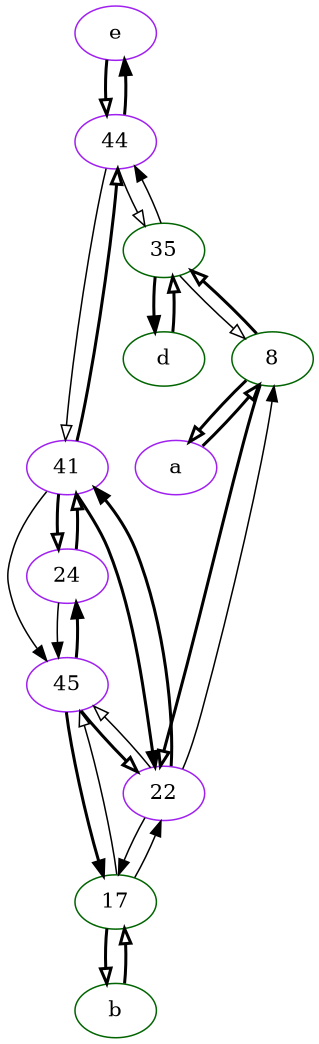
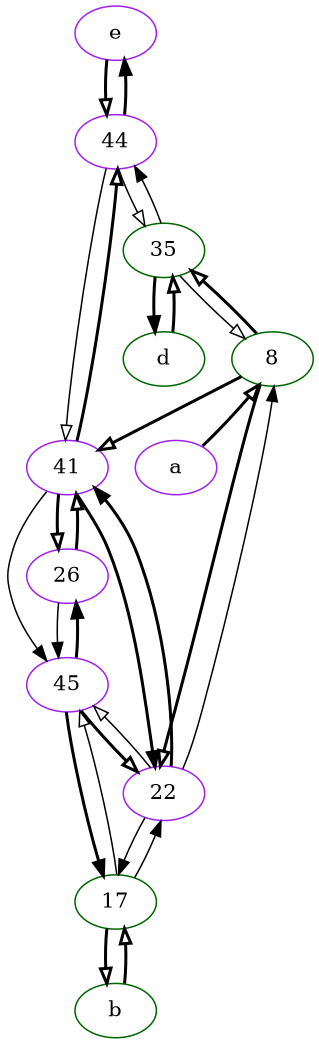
edge "8" -> "a": now "8" -> "41"
node "24": label "24" -> "26"
